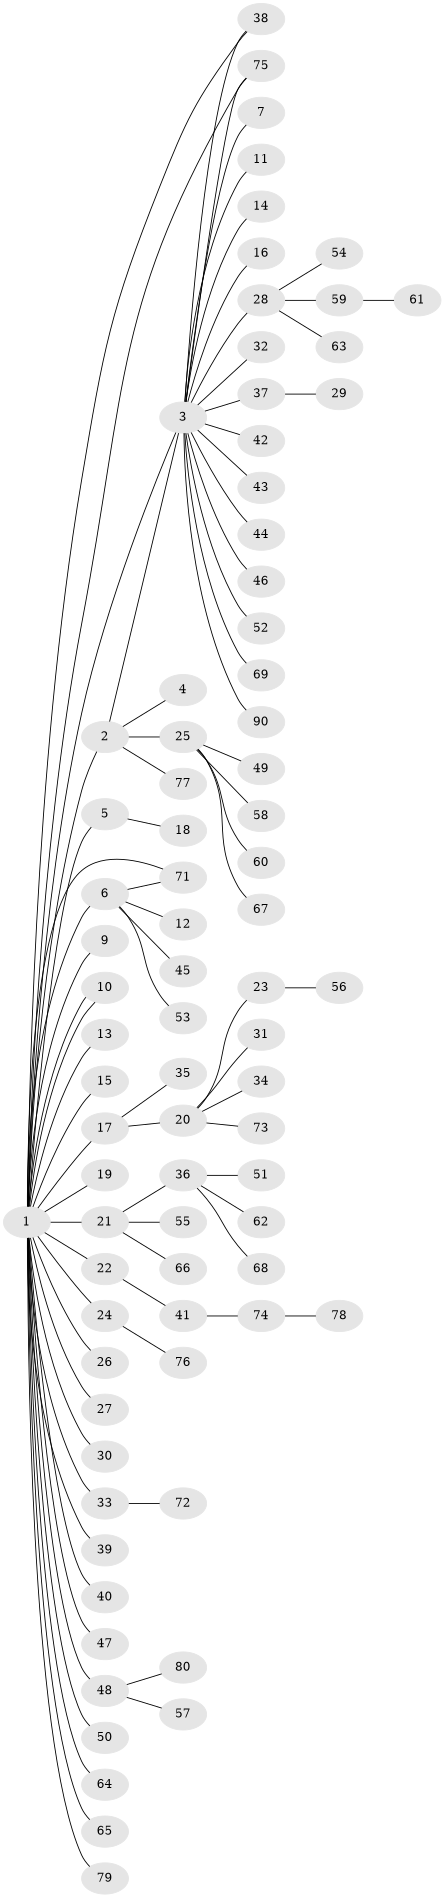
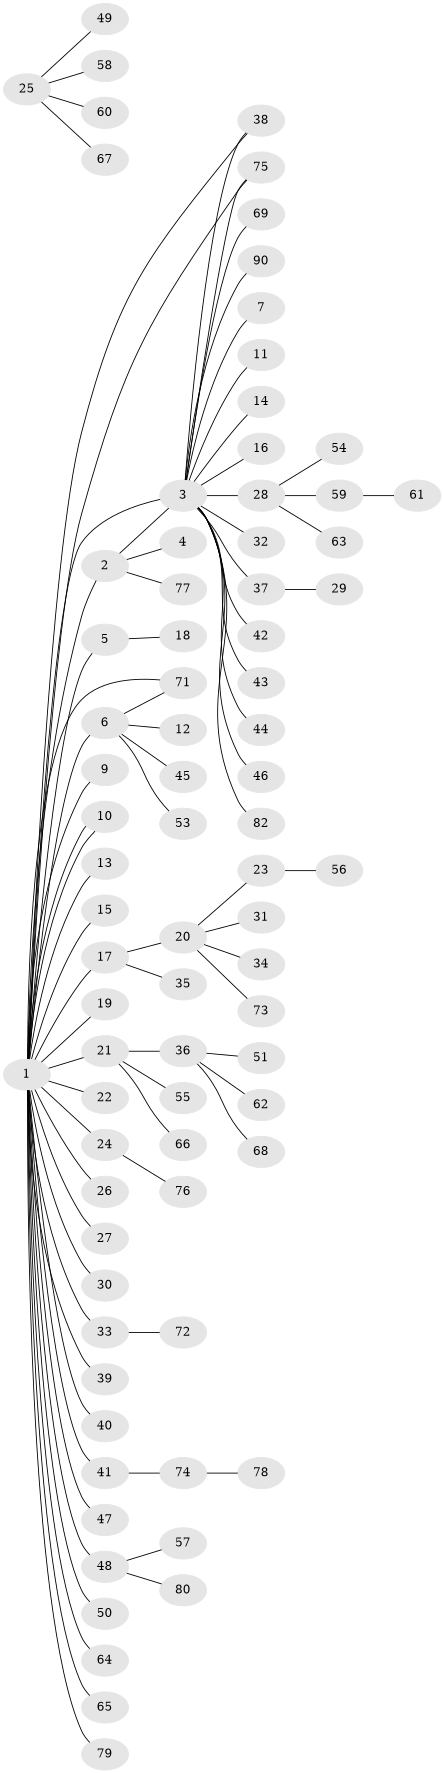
node "52": label "52" -> "82"
edge "2" -- "25": removed
edge "22" -- "41": now "1" -- "41"
